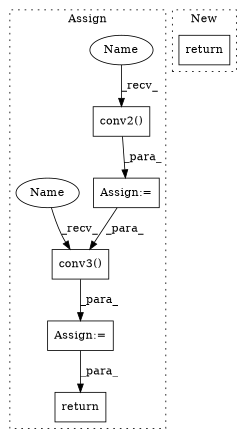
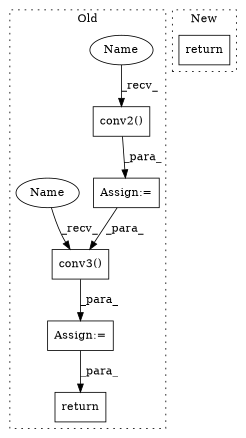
cluster "Assign": label "Assign" -> "Old"
